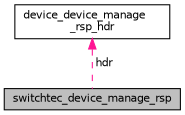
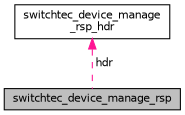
node "device_device_manage _rsp_hdr": label "device_device_manage _rsp_hdr" -> "switchtec_device_manage _rsp_hdr"
